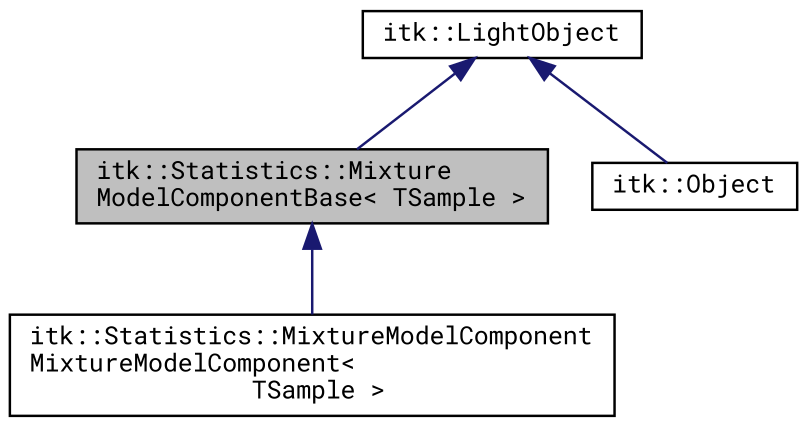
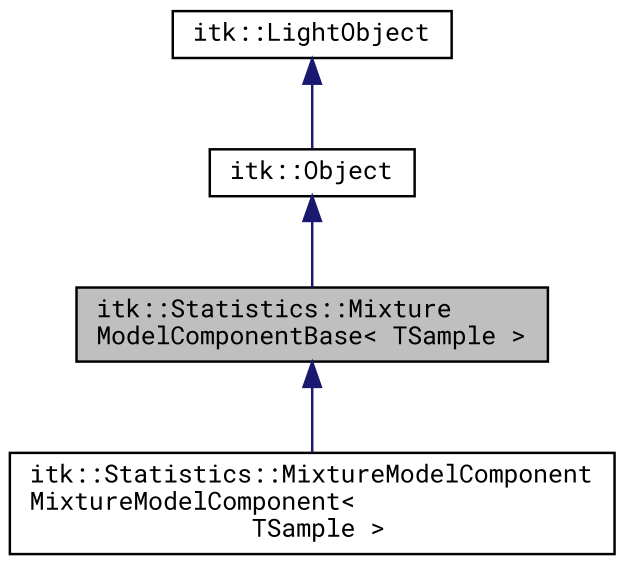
edge "itk::Statistics::Mixture ModelComponentBase< TSample >" -> "itk::LightObject": now "itk::Statistics::Mixture ModelComponentBase< TSample >" -> "itk::Object"
